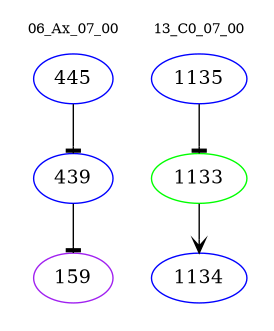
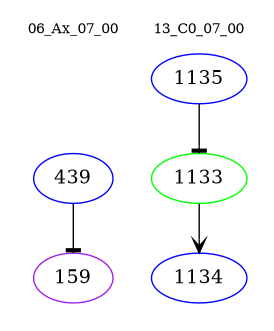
node "445": removed
